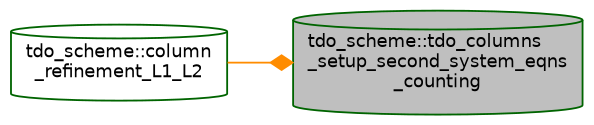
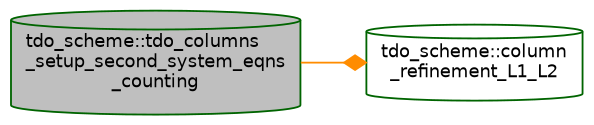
edge "tdo_scheme::column _refinement_L1_L2" -> "tdo_scheme::tdo_columns _setup_second_system_eqns _counting": reversed
